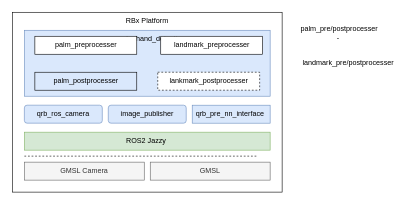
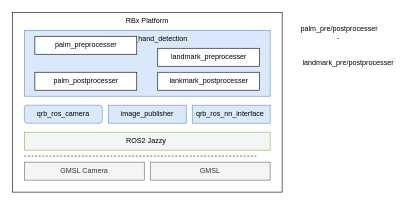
node "sample_hand_detection": label "sample_hand_detection" -> "interface_hand_detection"
node "landmark_preprocesser": moved (212, 45) -> (209, 57)
node "palm_postprocesser": fillcolor #dae8fc -> #ffffff
node "lankmark_postprocesser": style dashed -> solid
node "image_publisher": shape rounded rectangle -> rectangle
node "qrb_pre_nn_interface": label "qrb_pre_nn_interface" -> "qrb_ros_nn_interface"
node "ROS2 Jazzy": fillcolor #d5e8d4 -> #f5f5f5
